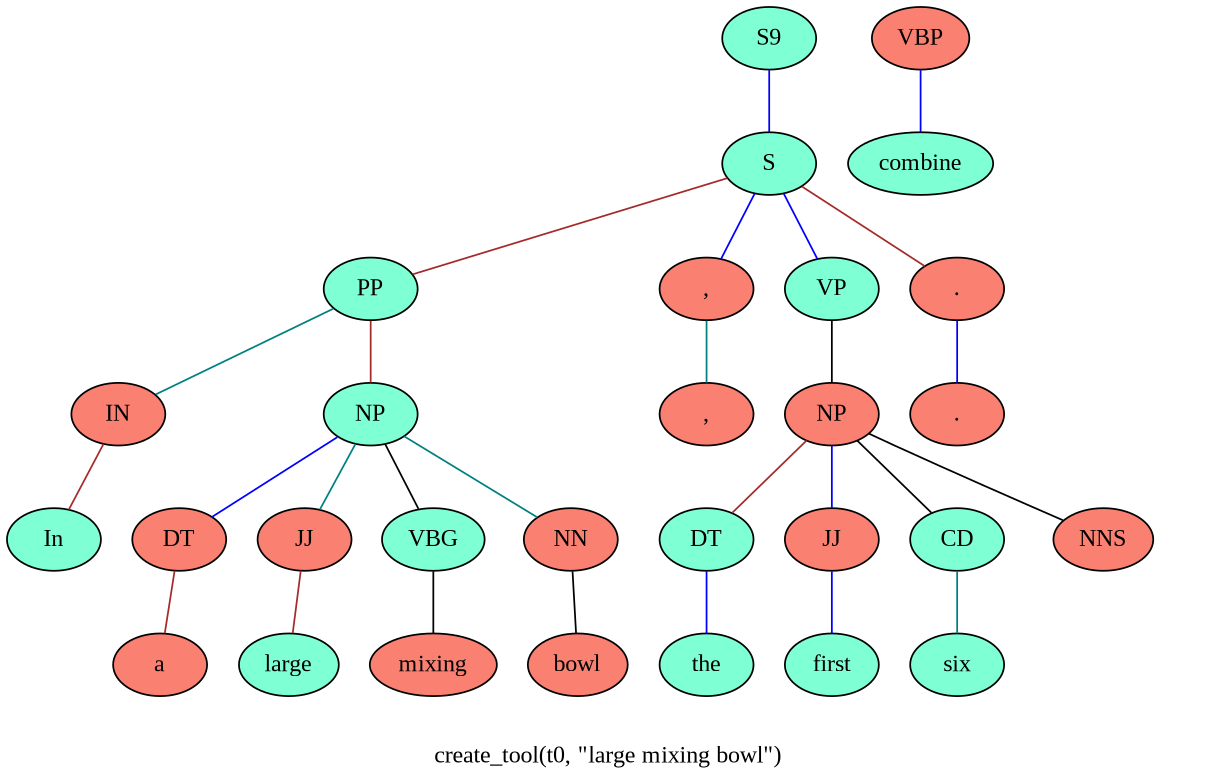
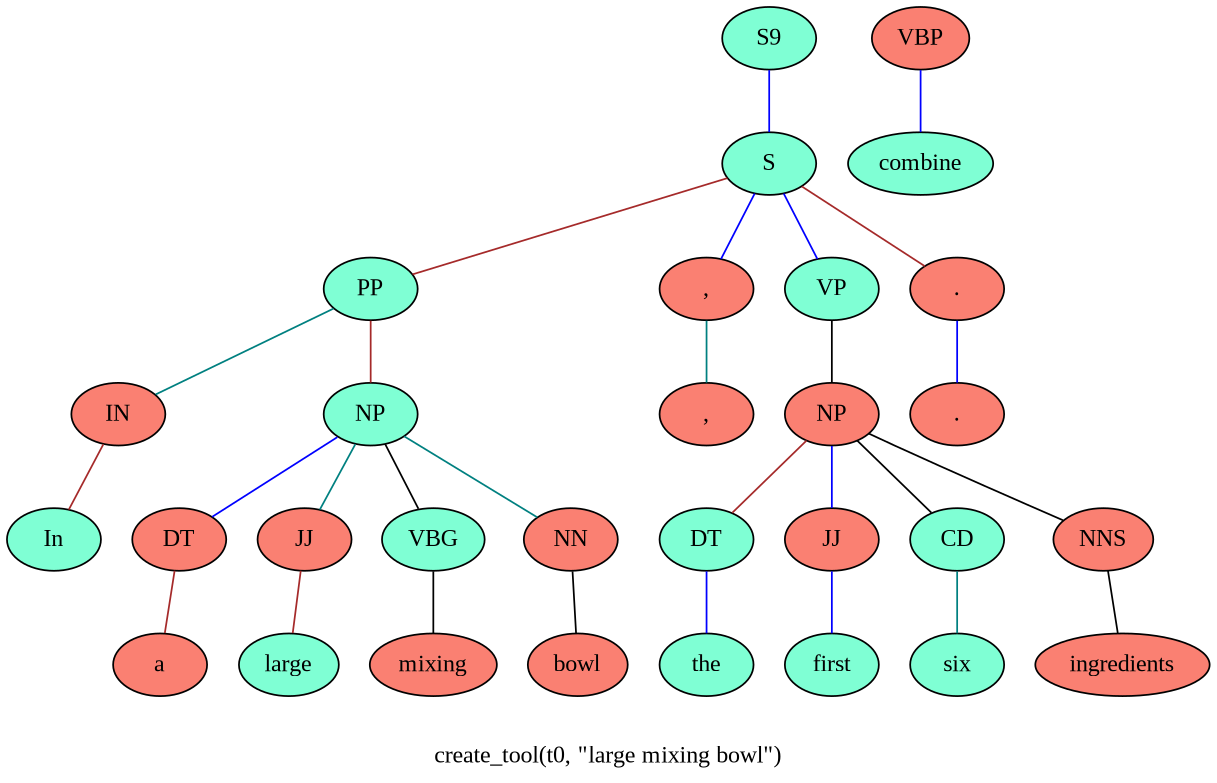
node "ingredients": added
